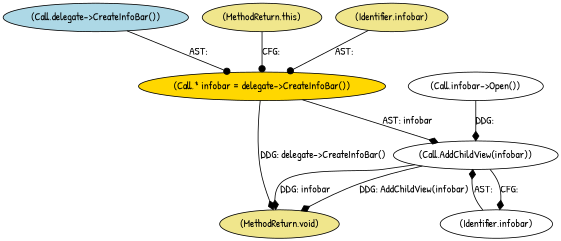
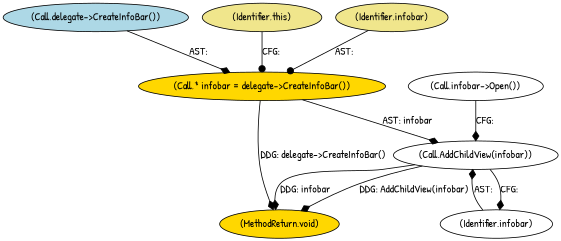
node "(MethodReturn,this)": label "(MethodReturn,this)" -> "(Identifier,this)"
edge "(Call,delegate->CreateInfoBar())" -> "(Call,* infobar = delegate->CreateInfoBar())": arrowhead dot -> diamond
edge "(Call,infobar->Open())" -> "(Call,AddChildView(infobar))": label "DDG: " -> "CFG: "
node "(MethodReturn,void)": fillcolor khaki -> gold
